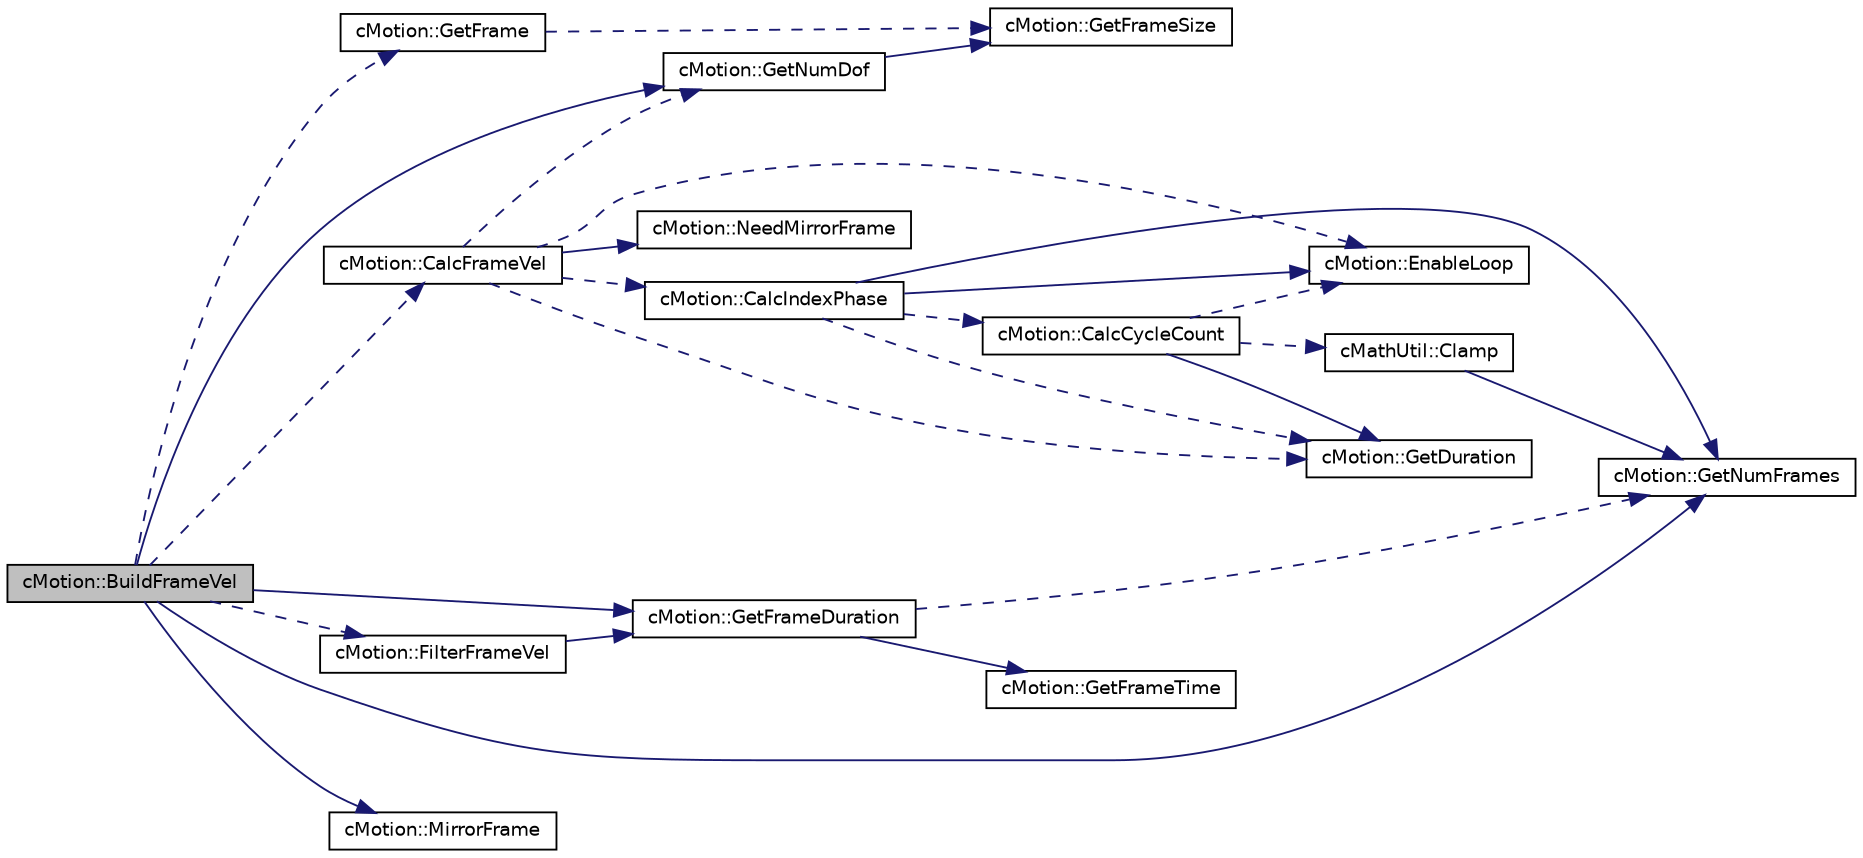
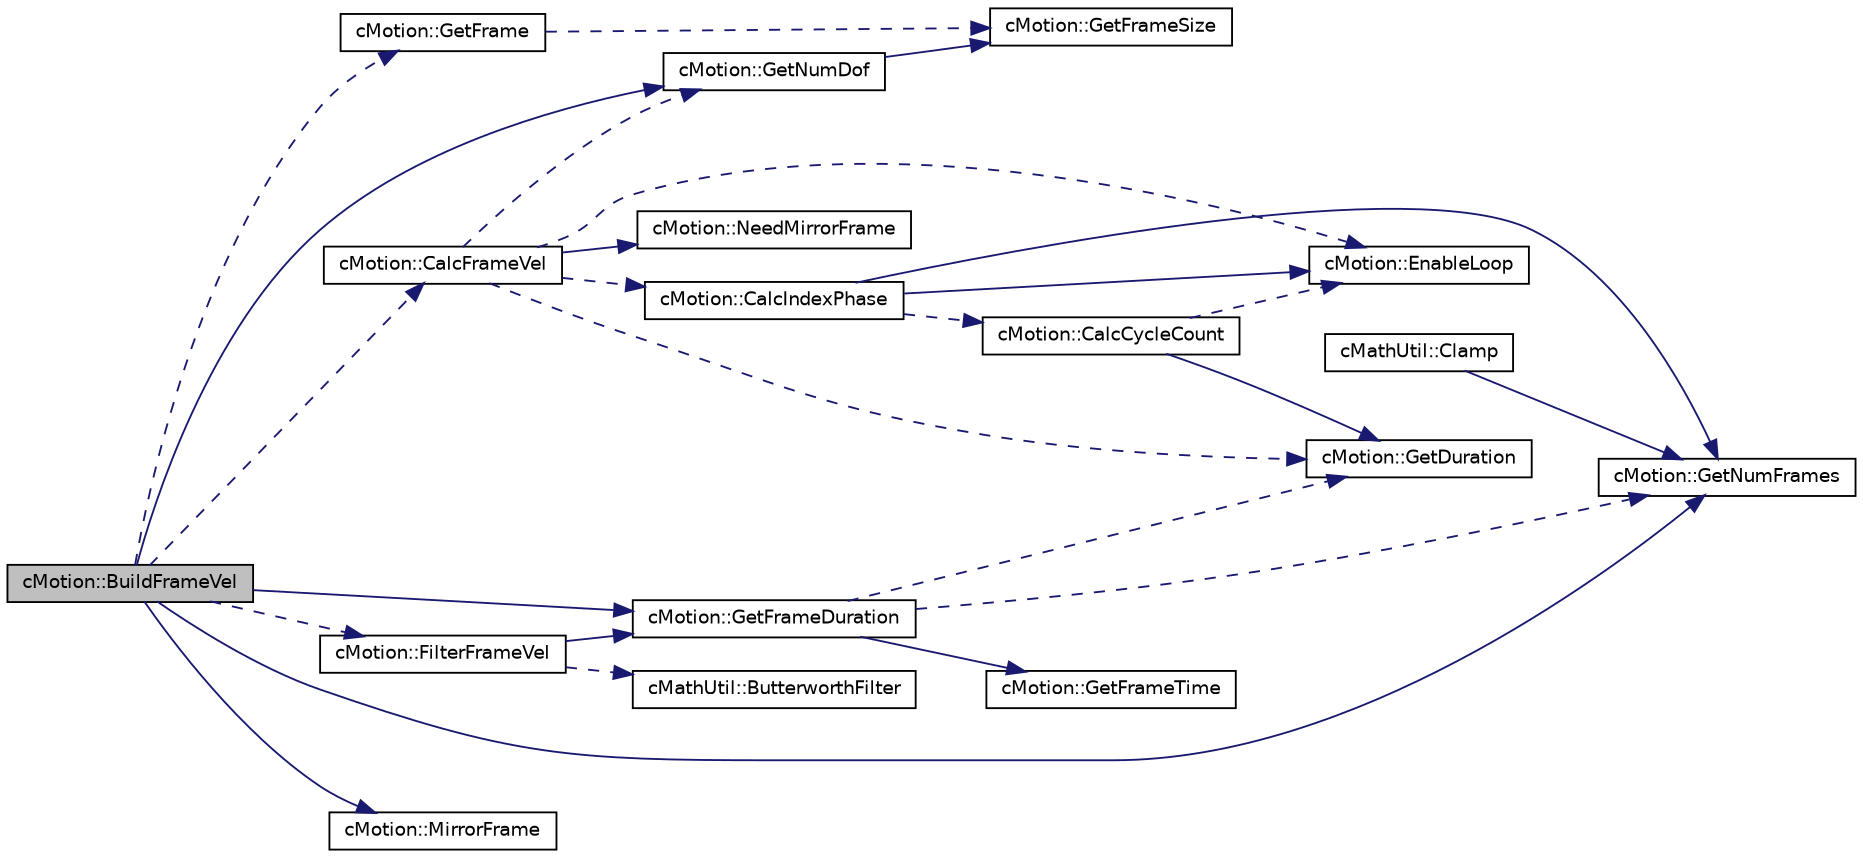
edge "cMotion::CalcCycleCount" -> "cMathUtil::Clamp": removed
edge "cMotion::CalcIndexPhase" -> "cMotion::GetDuration": now "cMotion::GetFrameDuration" -> "cMotion::GetDuration"
node "cMathUtil::ButterworthFilter": added
